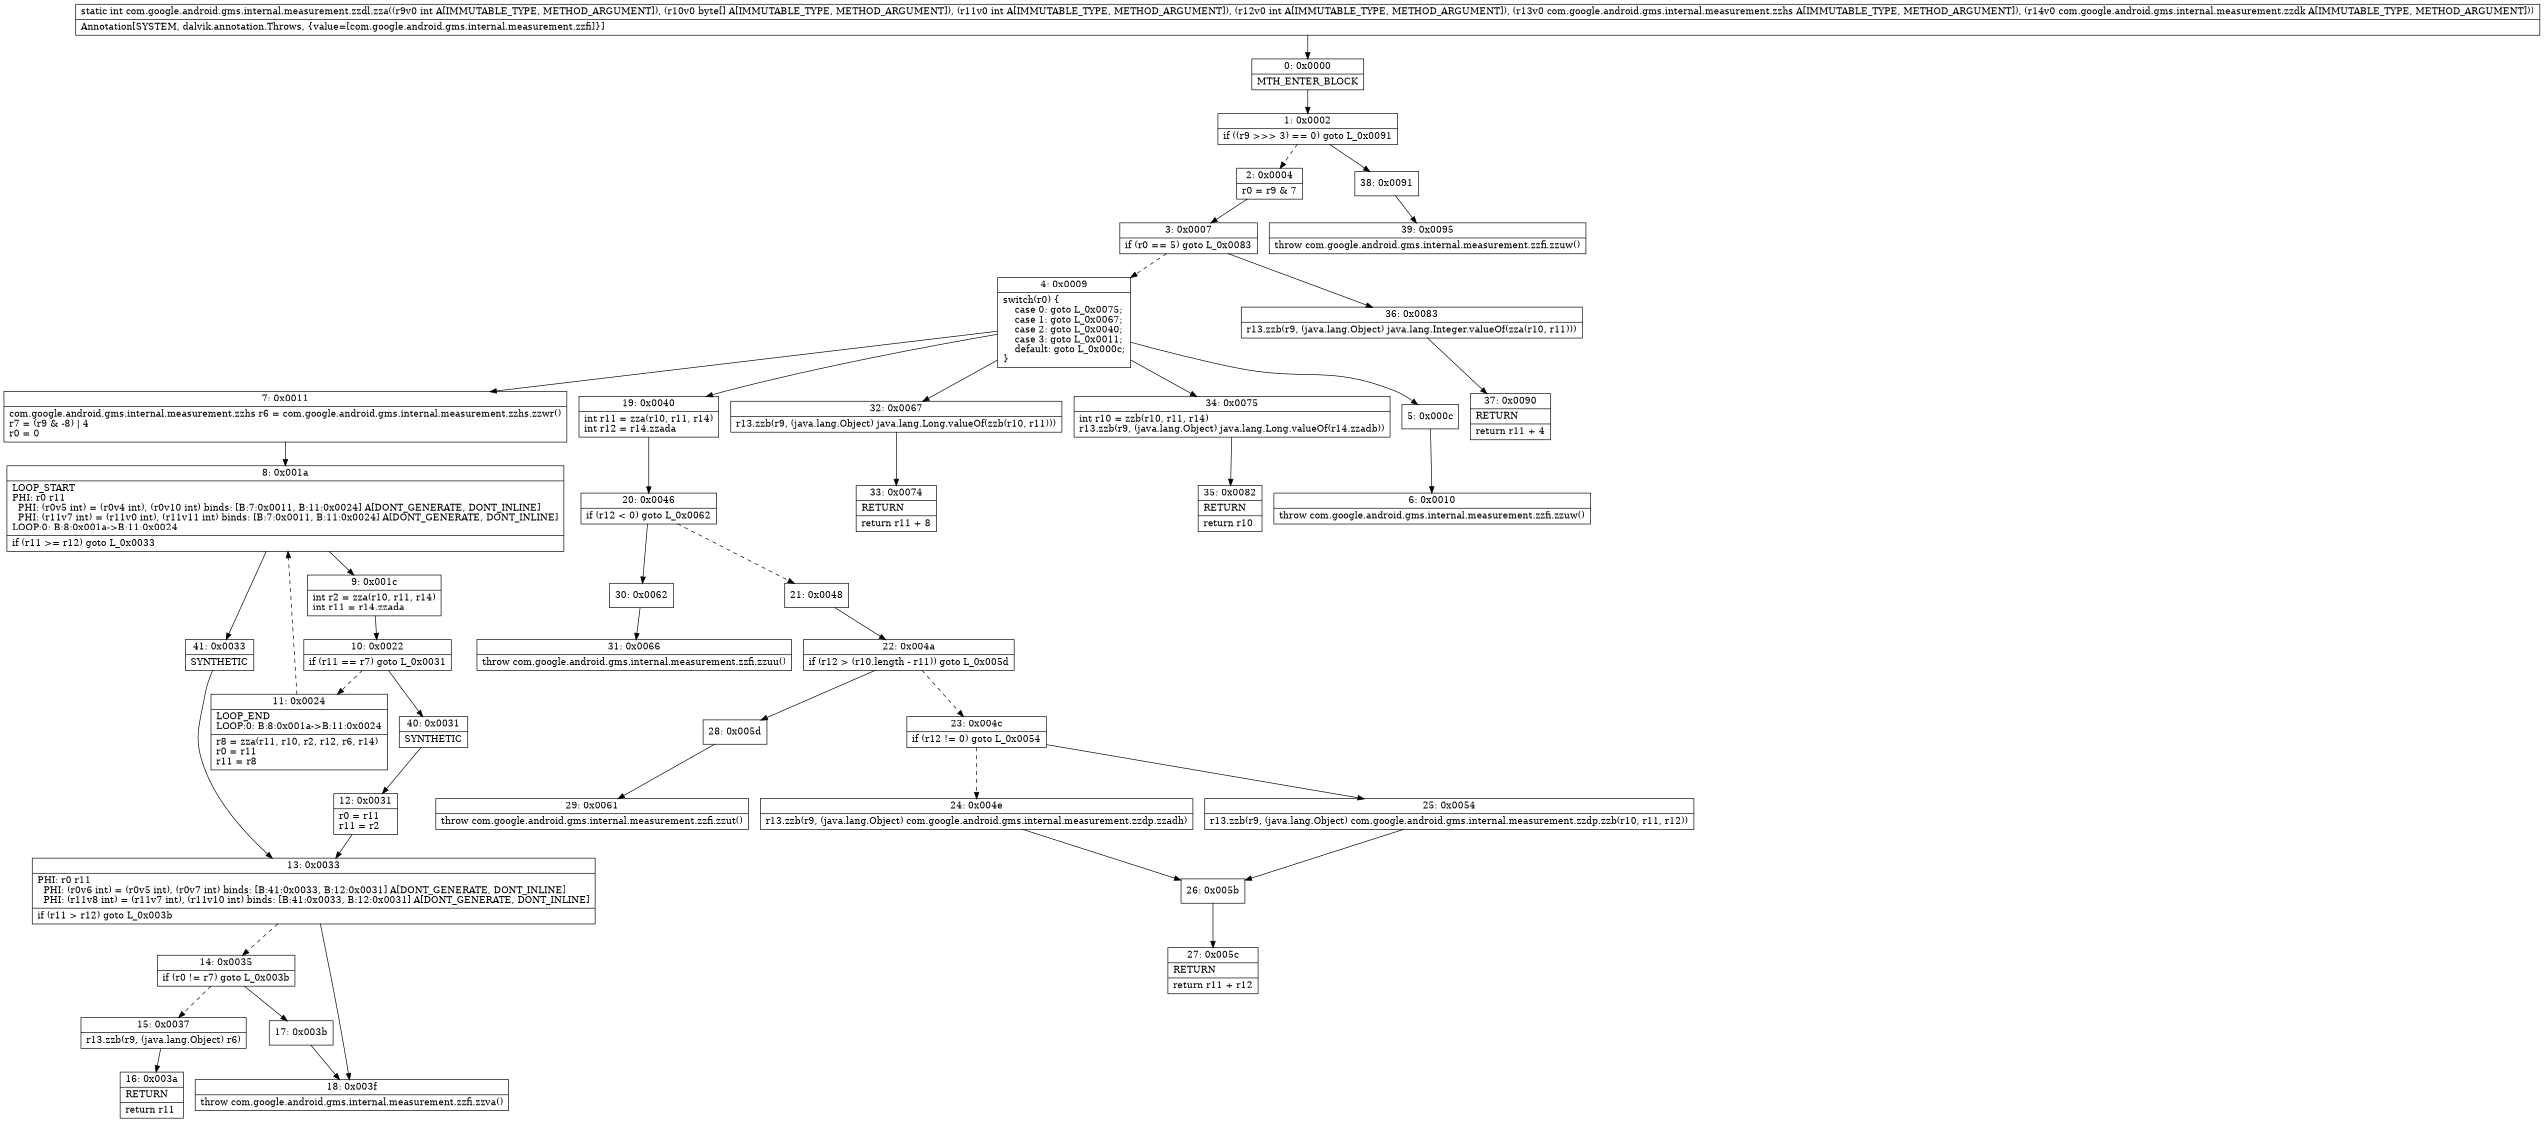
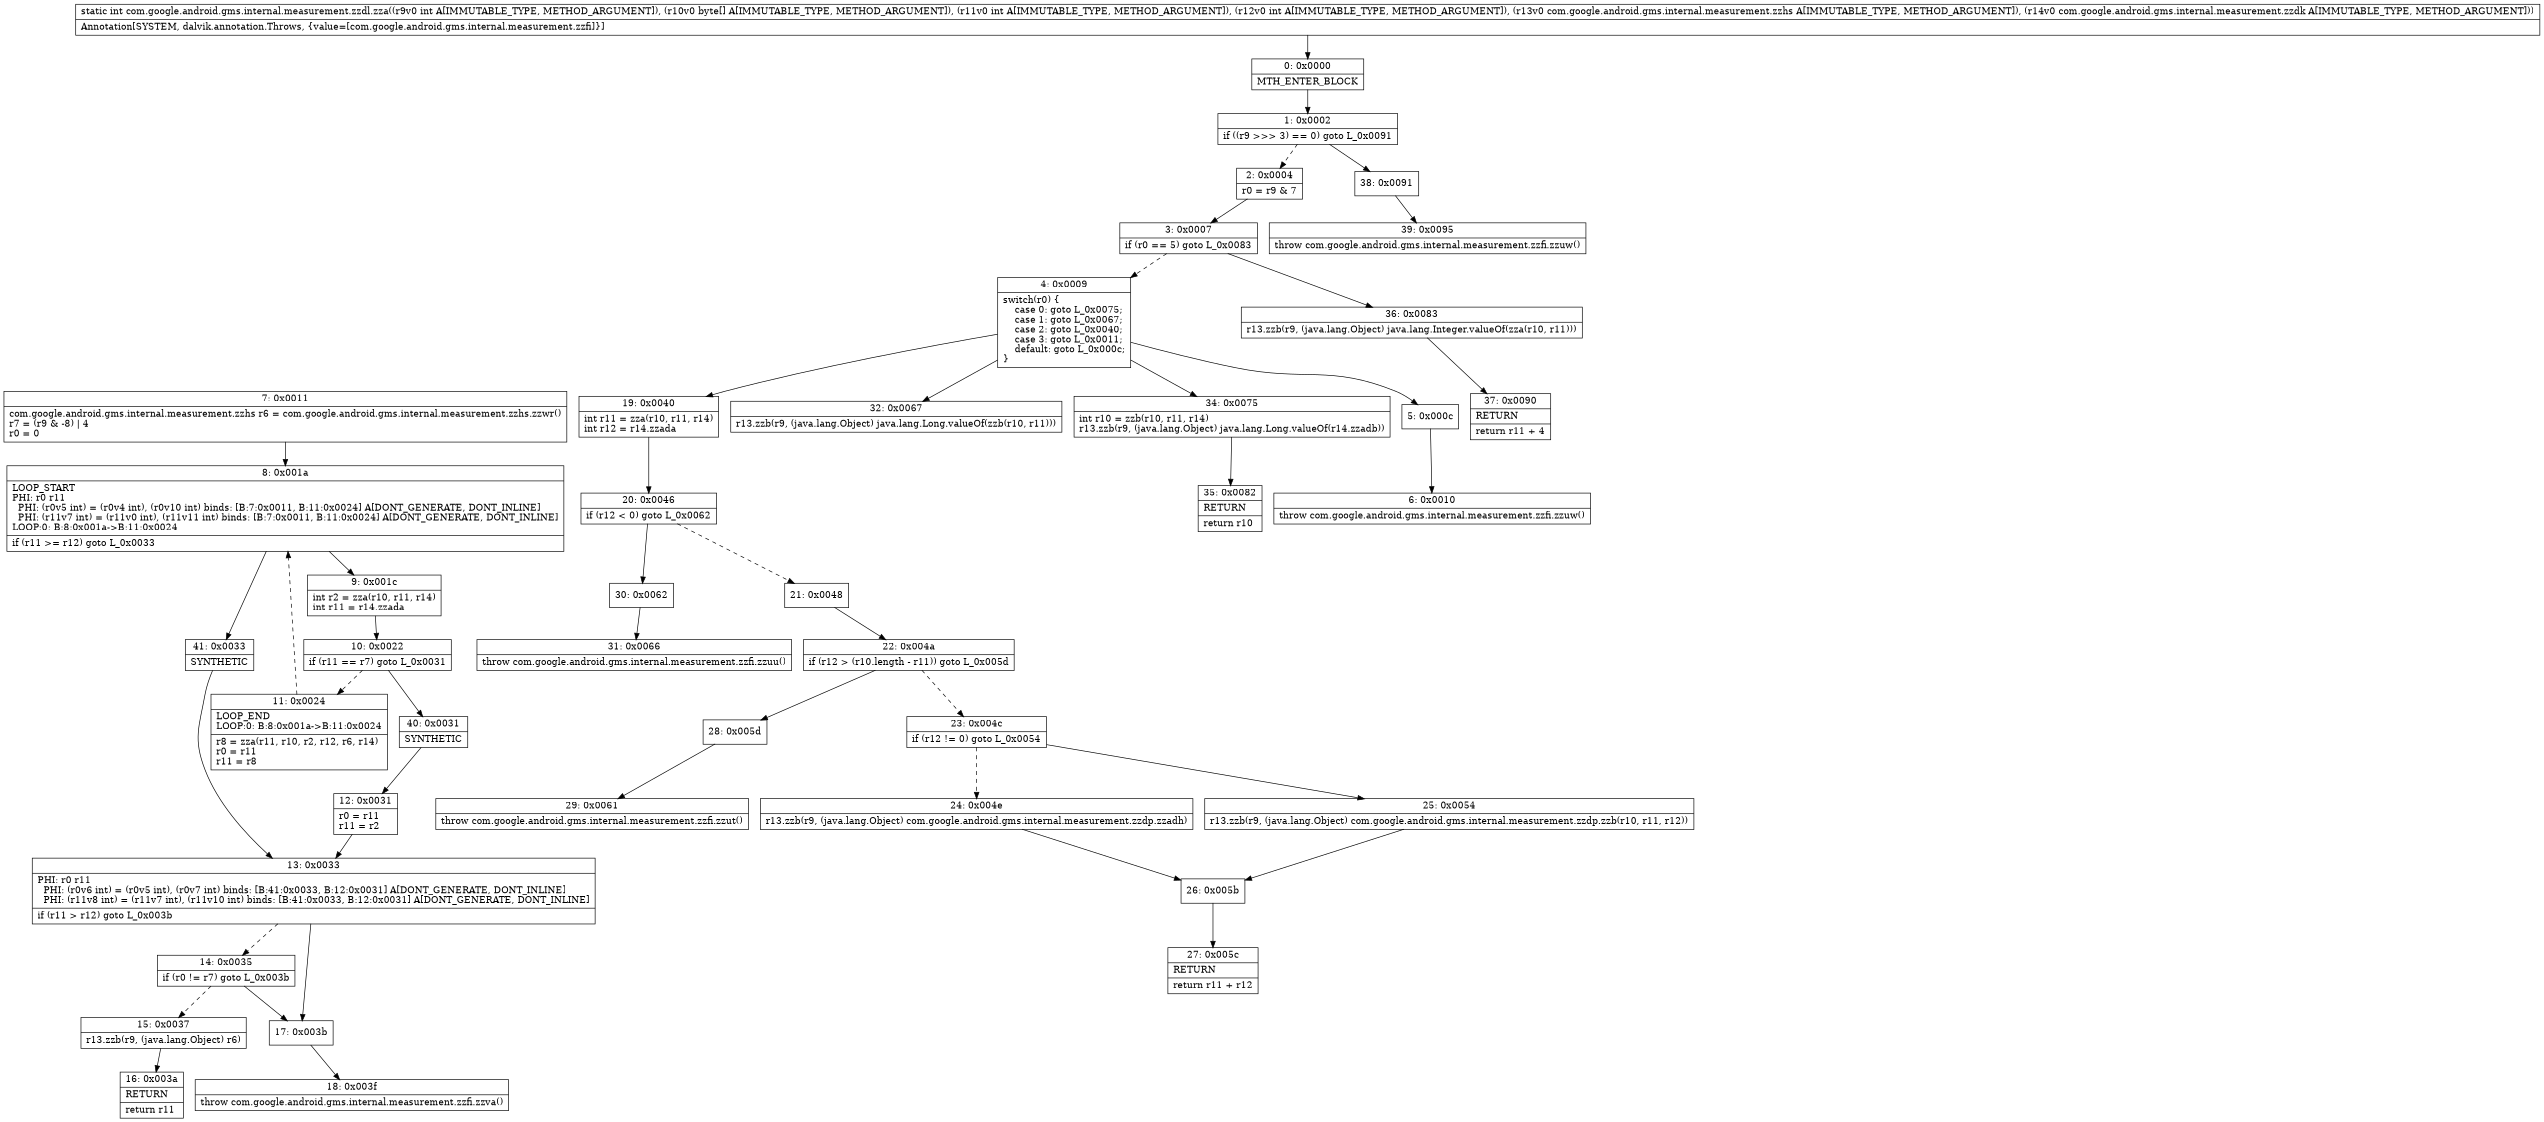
edge "4: 0x0009" -> "7: 0x0011": removed
node "33: 0x0074": removed
edge "13: 0x0033" -> "18: 0x003f": now "13: 0x0033" -> "17: 0x003b"
